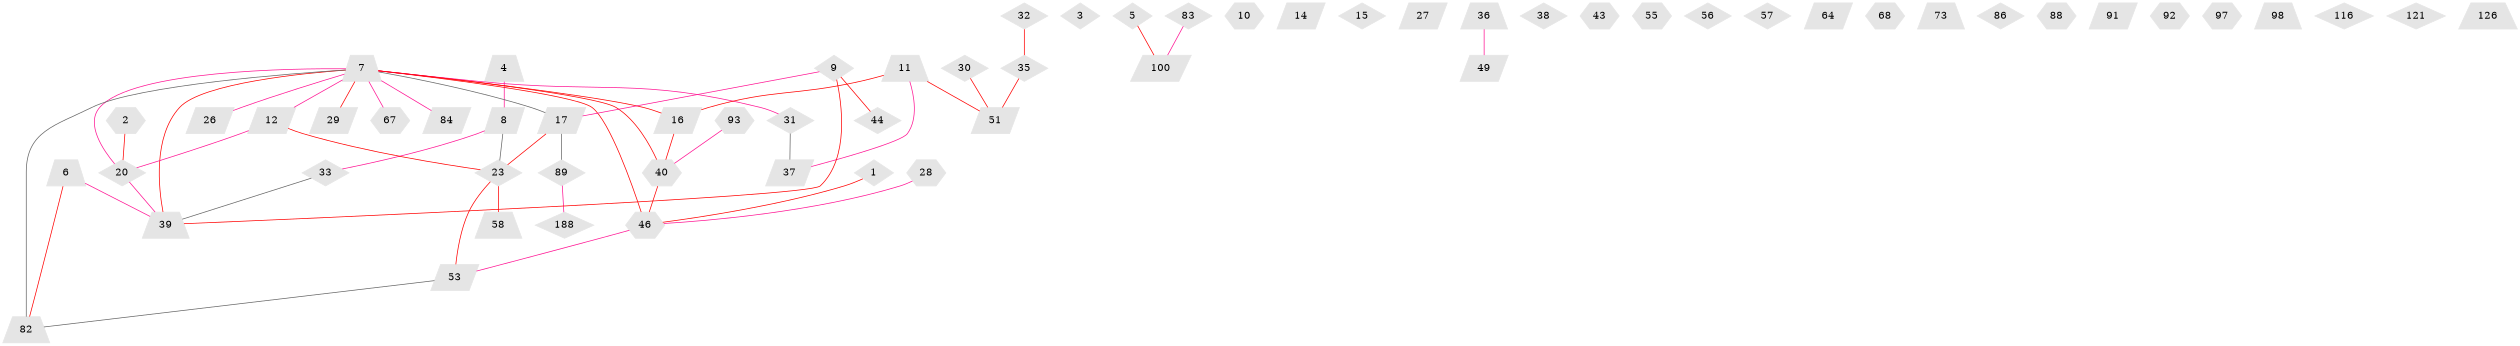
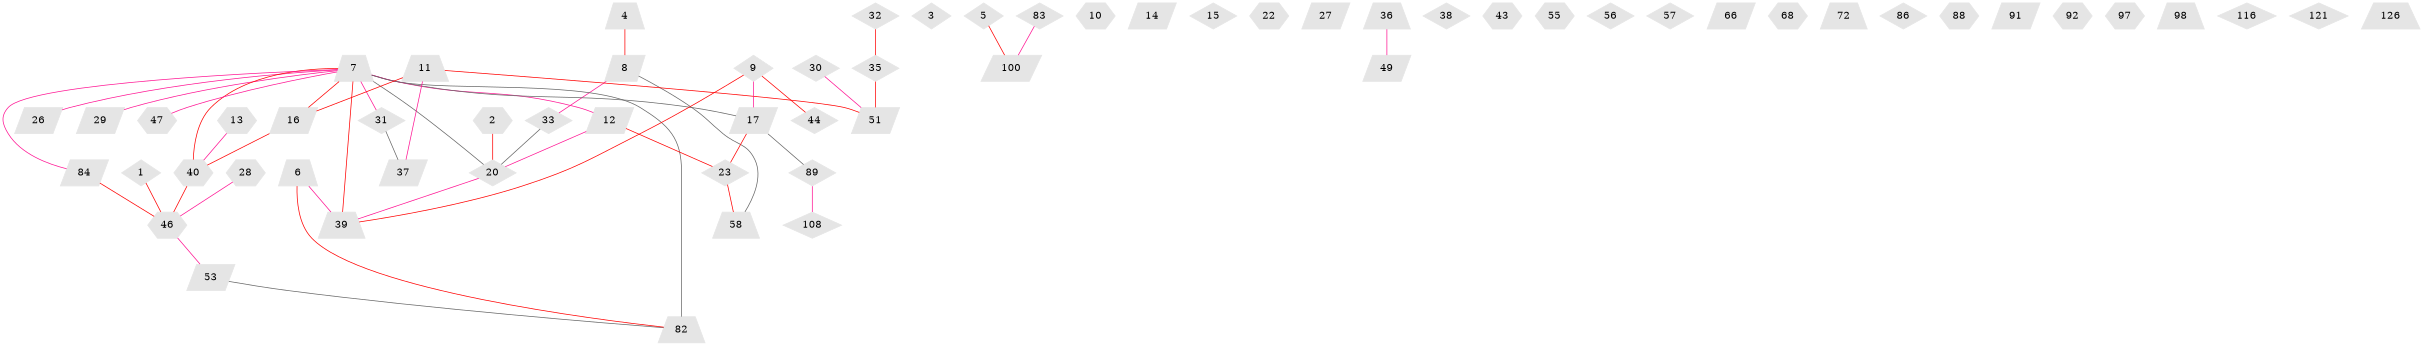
node "22": added
node "64": label "64" -> "66"
node "73": label "73" -> "72"
edge "7" -- "20": color deeppink -> gray40
edge "30" -- "51": color red -> deeppink
edge "7" -- "29": color red -> deeppink
edge "4" -- "8": color deeppink -> red
edge "7" -- "46": now "84" -- "46"
node "67": label "67" -> "47"
node "93": label "93" -> "13"
edge "8" -- "23": now "8" -- "58"
edge "33" -- "39": now "33" -- "20"
edge "23" -- "53": removed
node "188": label "188" -> "108"
